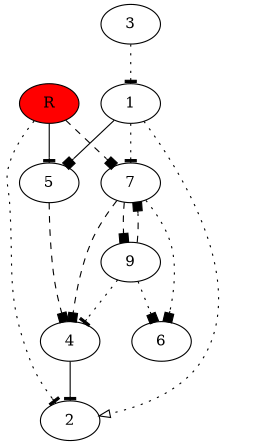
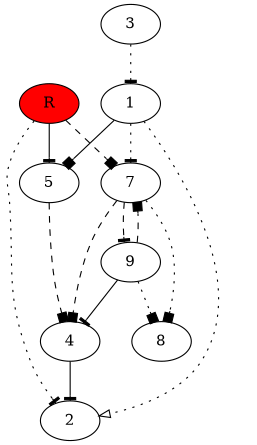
edge "7" -> "9": arrowhead box -> tee
edge "9" -> "4": style dotted -> solid
node "6": label "6" -> "8"
